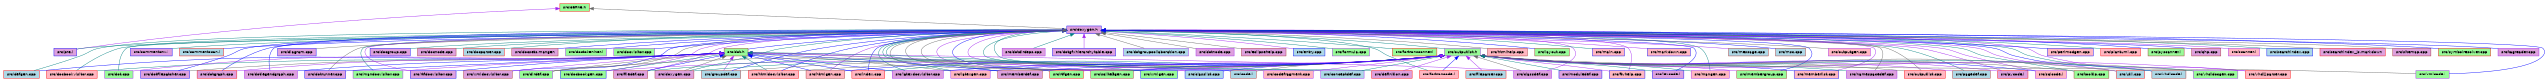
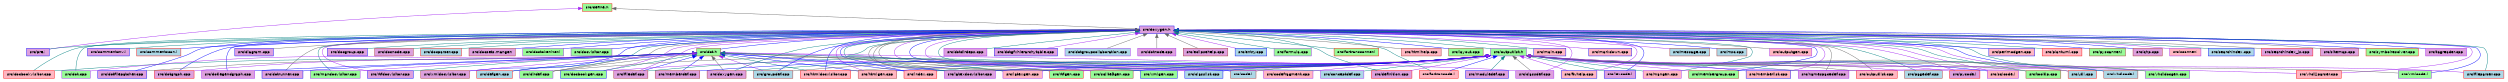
edge "src/memberdef.cpp" -> "src/doxygen.h": now "src/fileparser.cpp" -> "src/doxygen.h"
node "src/searchindex_js.markdown": label "src/searchindex_js.markdown" -> "src/searchindex_js.cpp"
edge "src/rtfdocvisitor.cpp" -> "src/dot.h": color blue -> teal
